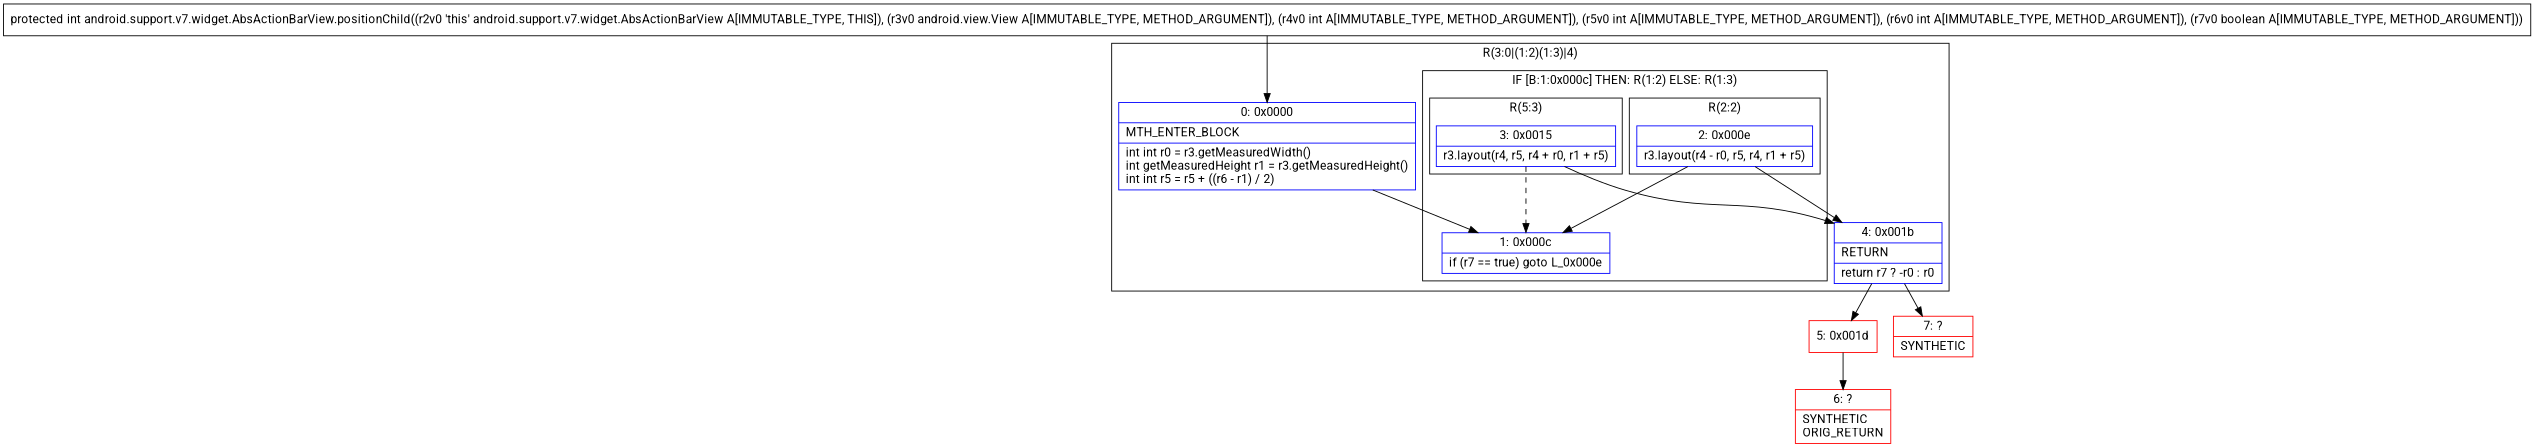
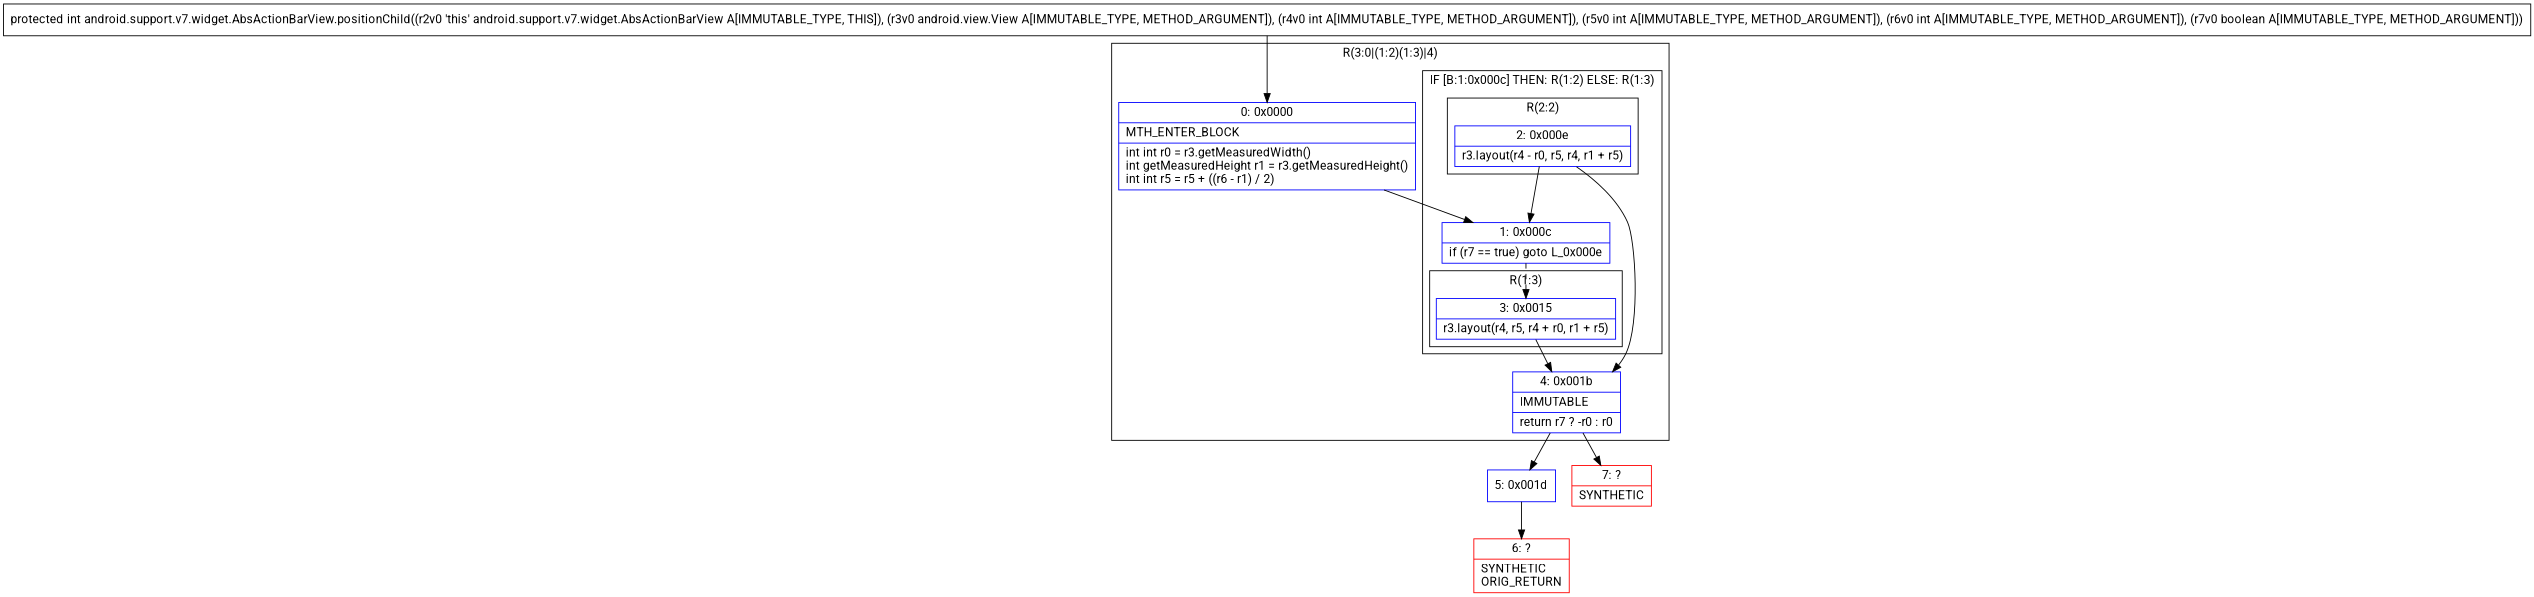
cluster "R(5:3)": label "R(5:3)" -> "R(1:3)"
edge "3: 0x0015" -> "1: 0x000c": reversed
node "4: 0x001b": text "RETURN" -> "IMMUTABLE"
node "5: 0x001d": color red -> blue
